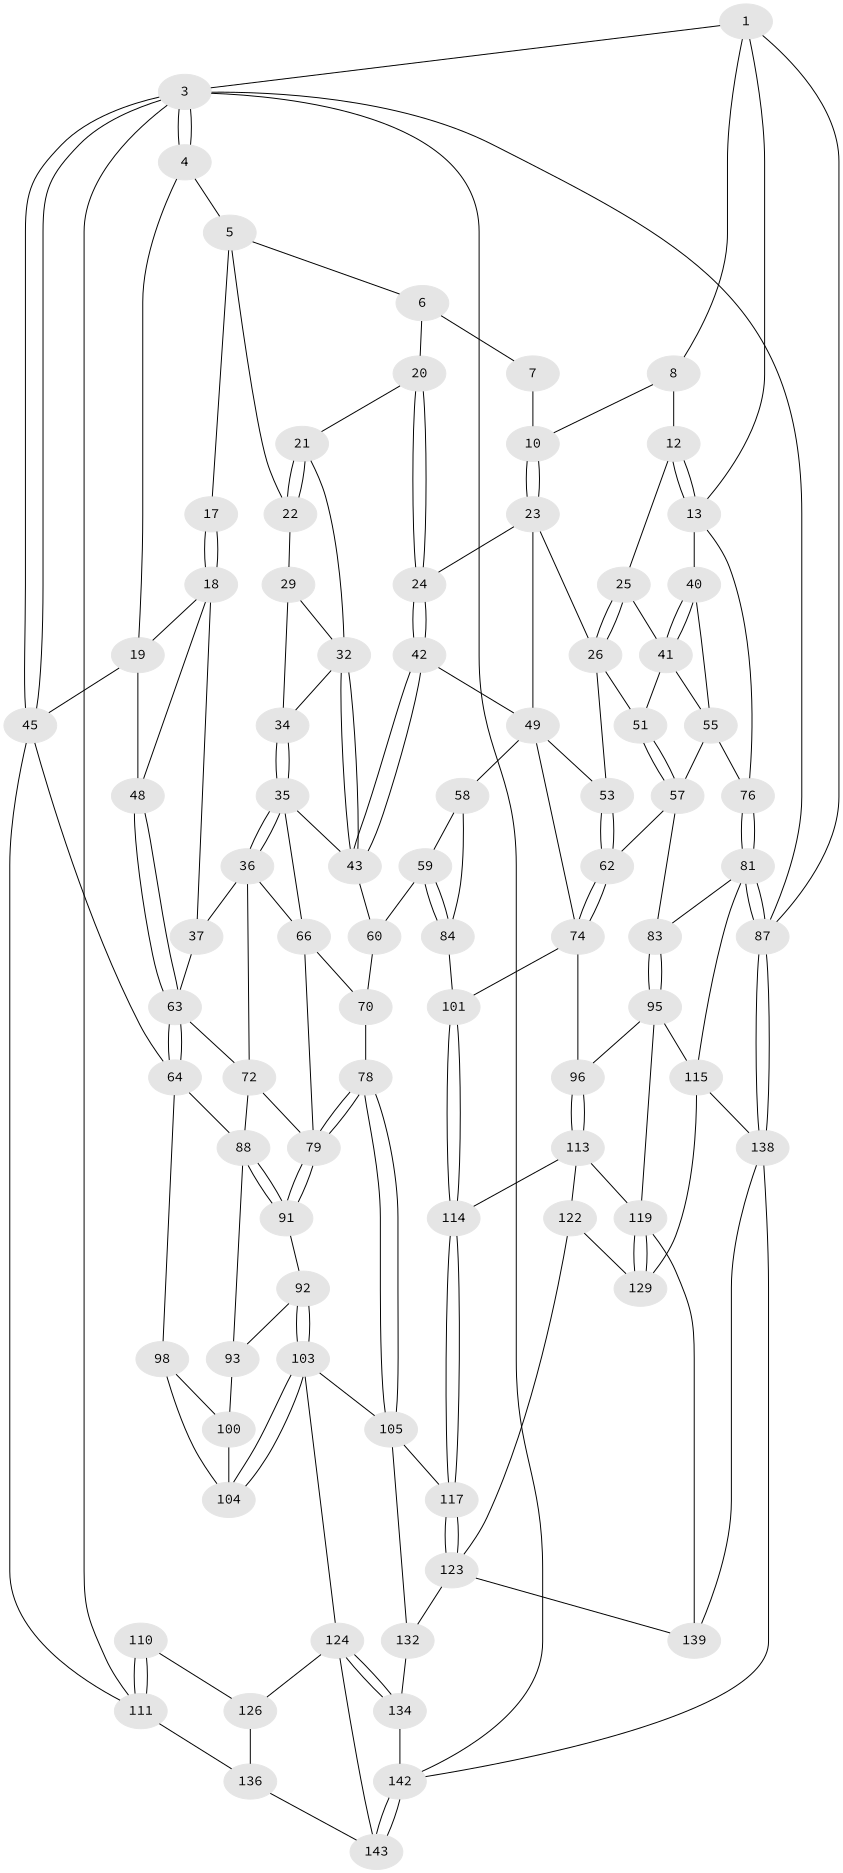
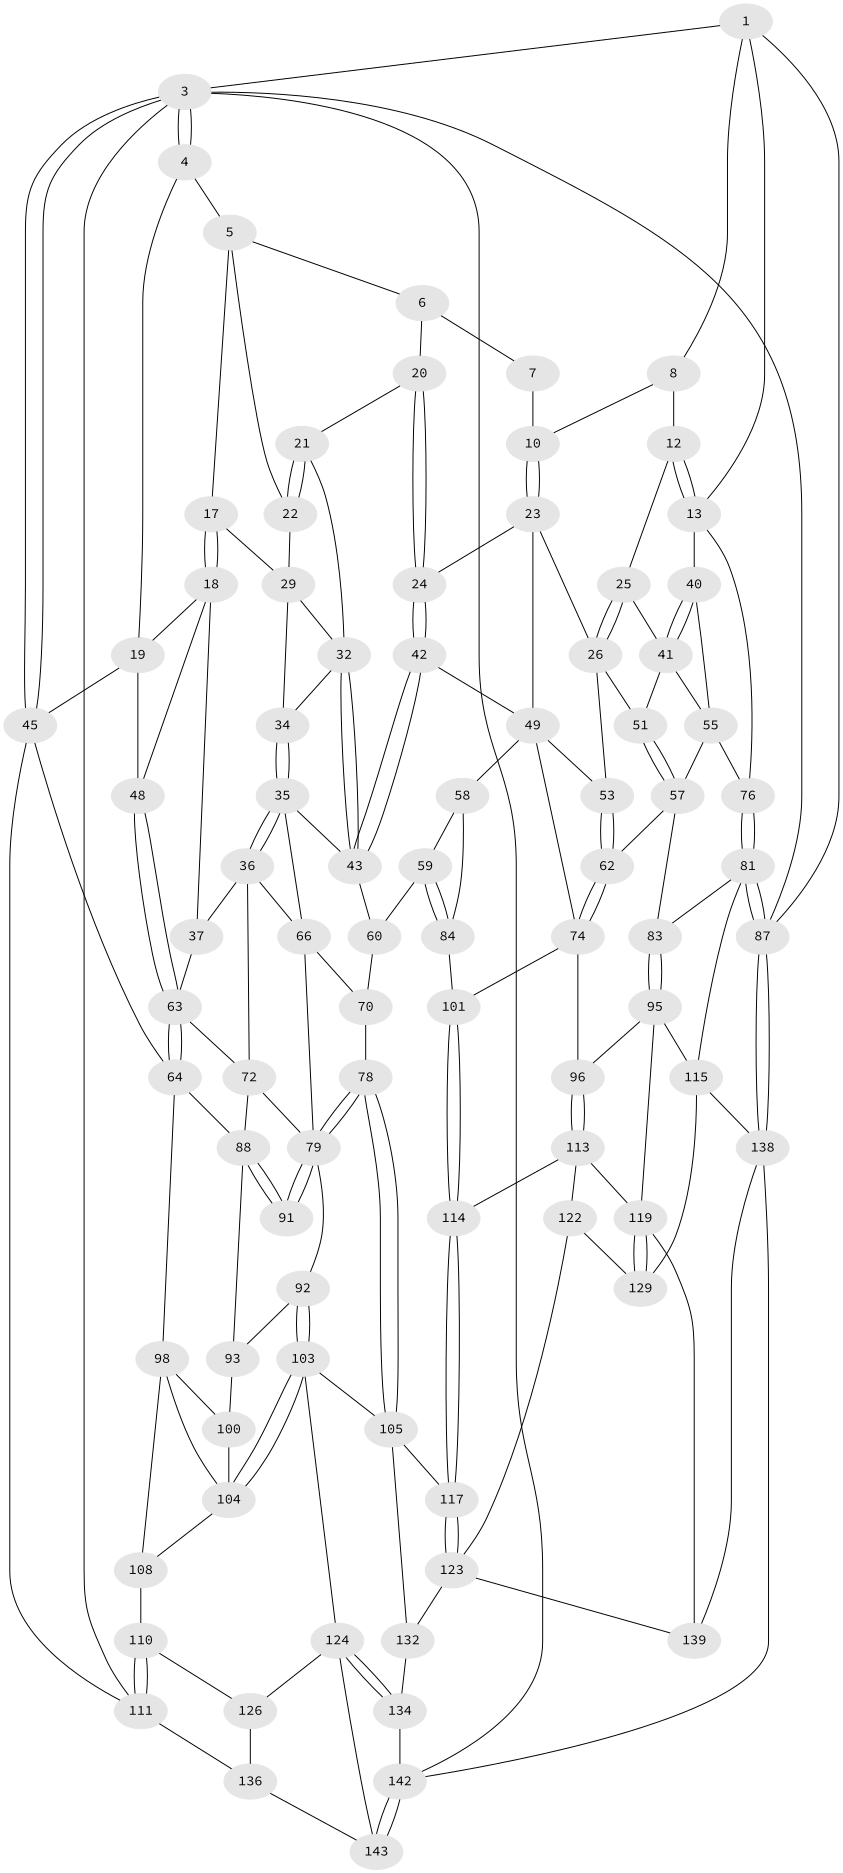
edge "17" -- "29": added
edge "91" -- "92": now "79" -- "92"
node "108": added
